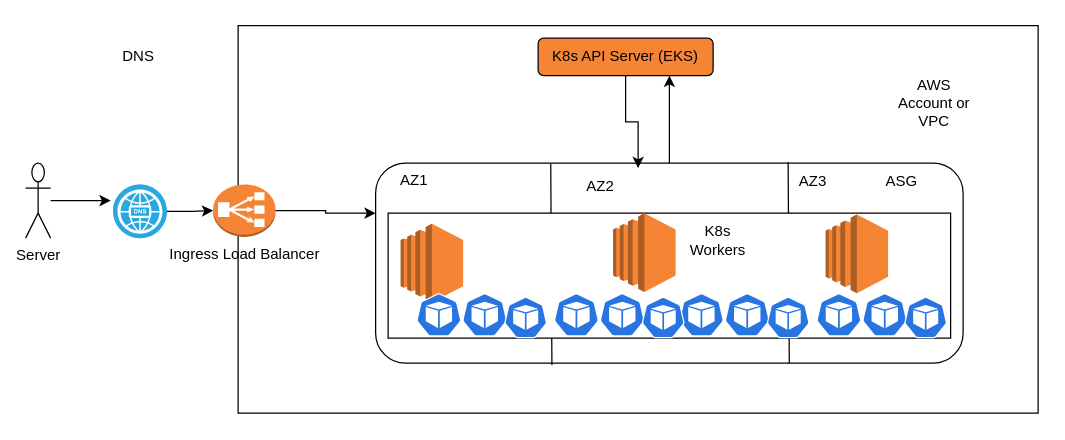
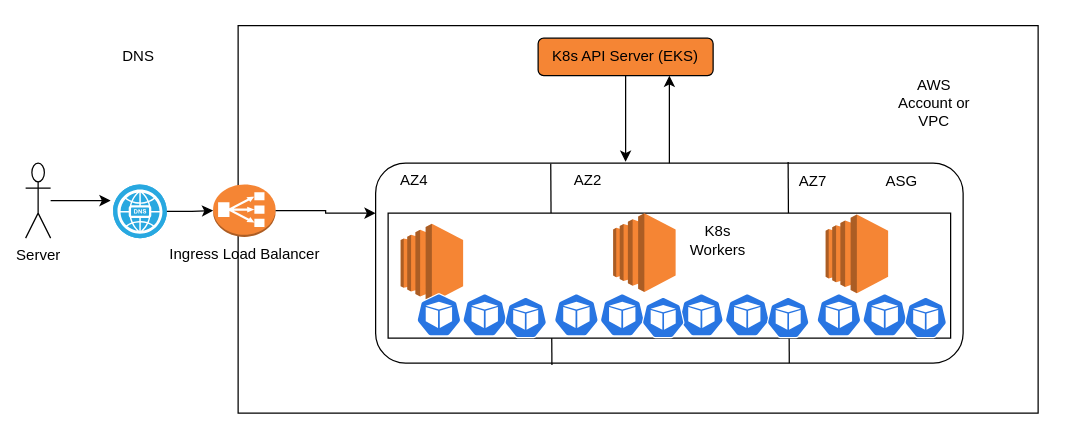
node "AZ1": label "AZ1" -> "AZ4"
node "AZ3": label "AZ3" -> "AZ7"
node "AZ2": moved (601, 187) -> (588, 181)
